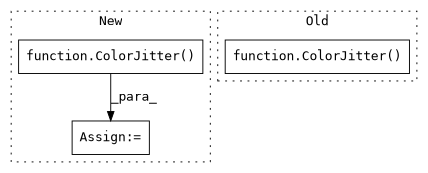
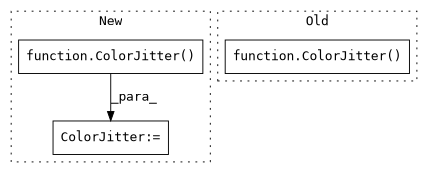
node "Assign:=": label "Assign:=" -> "ColorJitter:="
